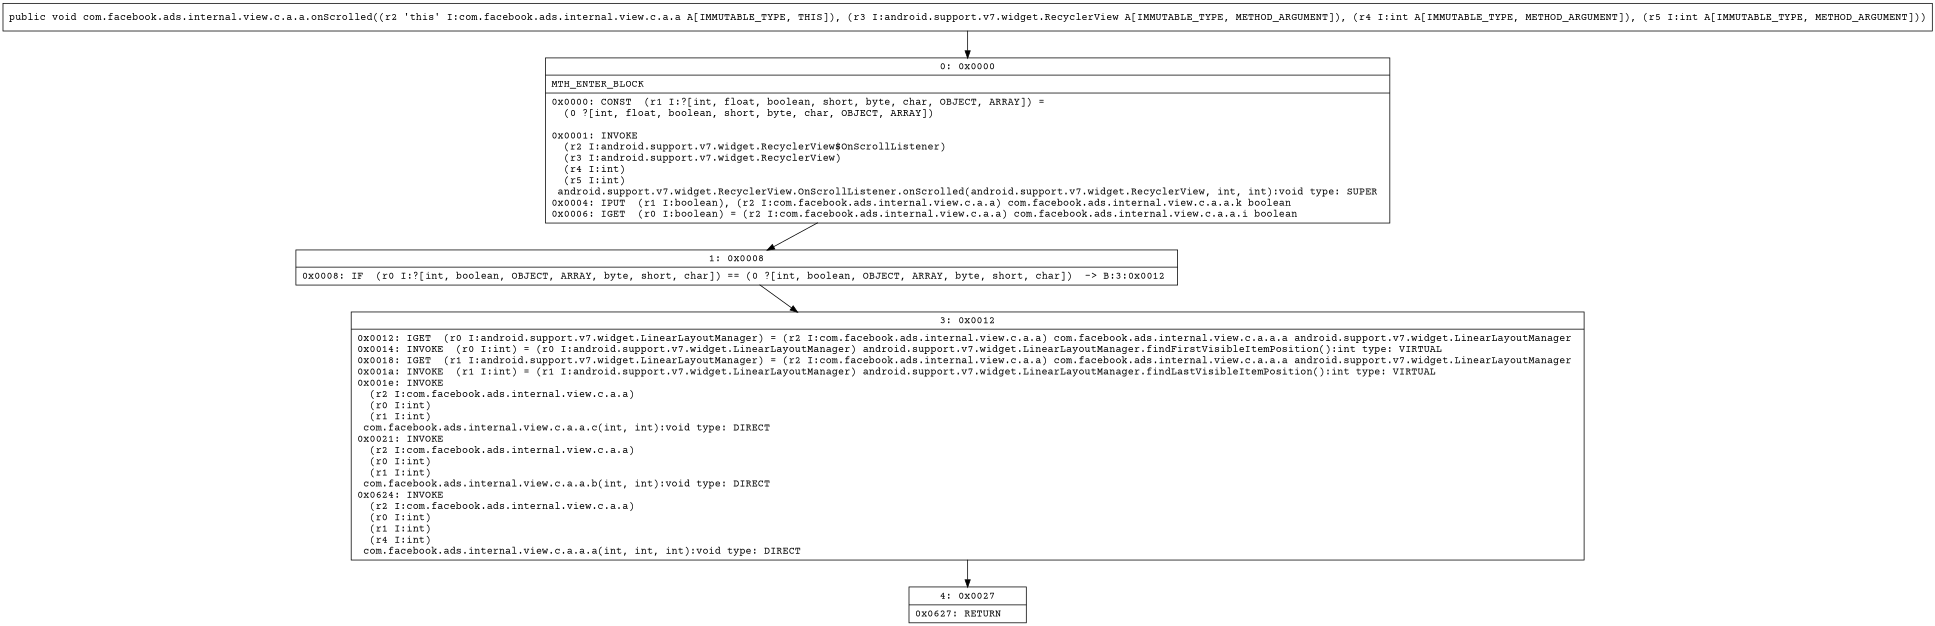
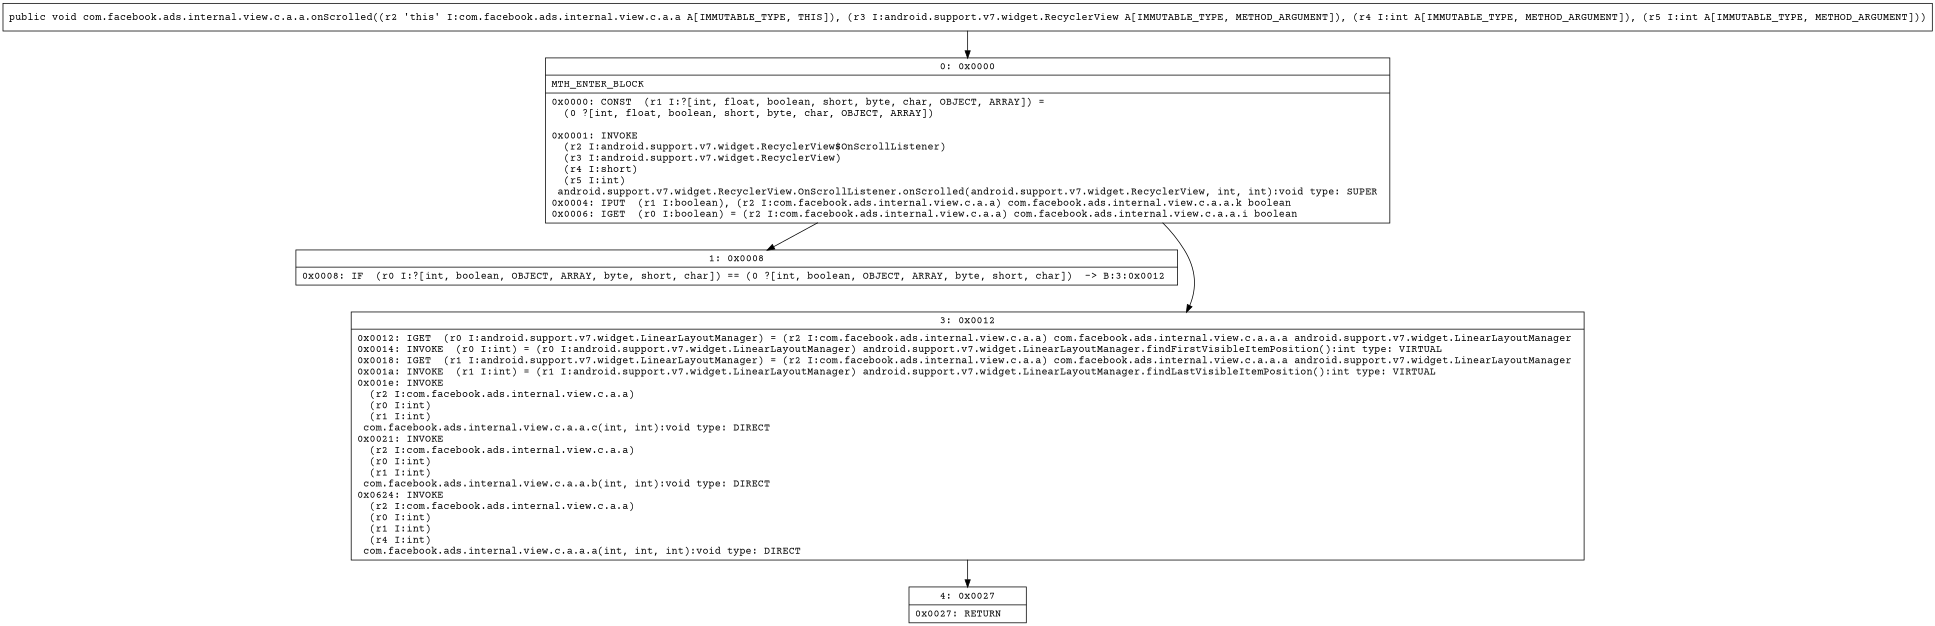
node "0: 0x0000": text "(r4 I:int)" -> "(r4 I:short)"
edge "1: 0x0008" -> "3: 0x0012": now "0: 0x0000" -> "3: 0x0012"
node "4: 0x0027": text "0x0627: RETURN" -> "0x0027: RETURN"
